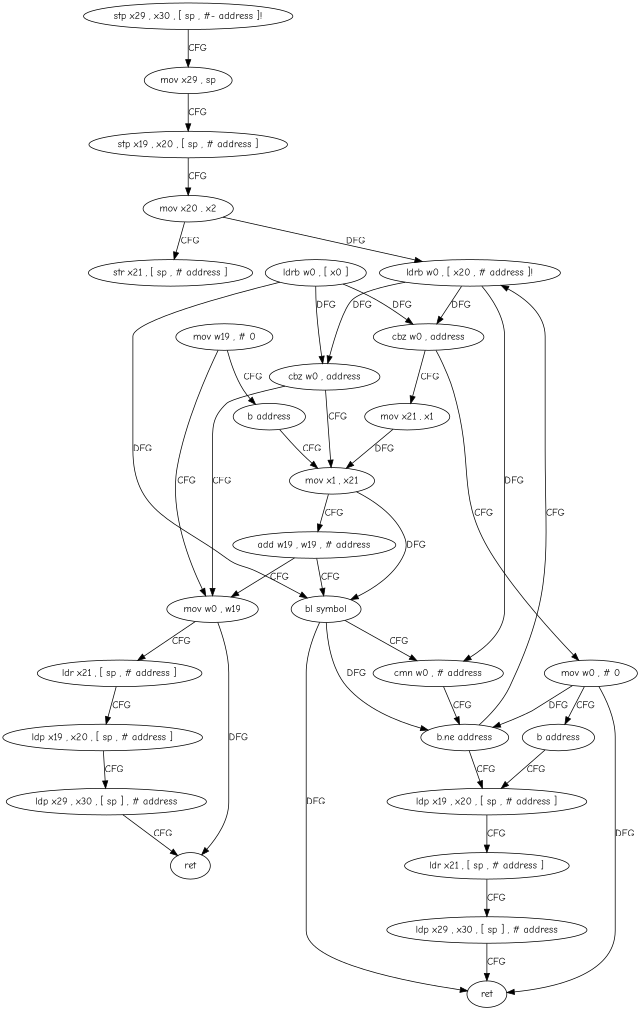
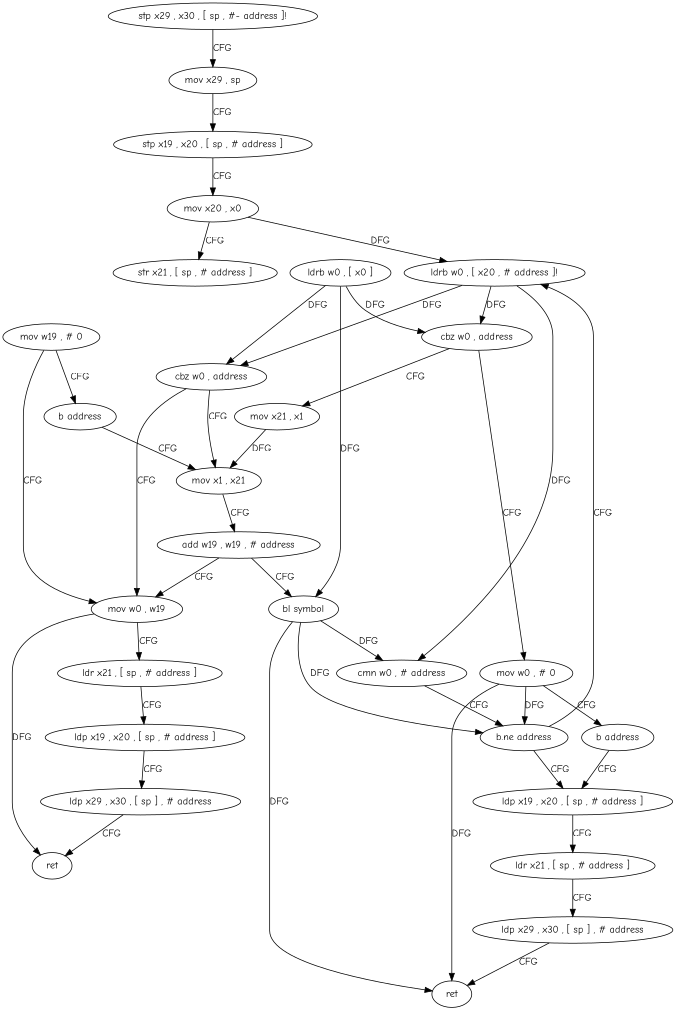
node "mov x20 , x2": label "mov x20 , x2" -> "mov x20 , x0"
edge "mov x1 , x21" -> "bl symbol": removed, label "DFG"
edge "bl symbol" -> "cmn w0 , # address": label "CFG" -> "DFG"
